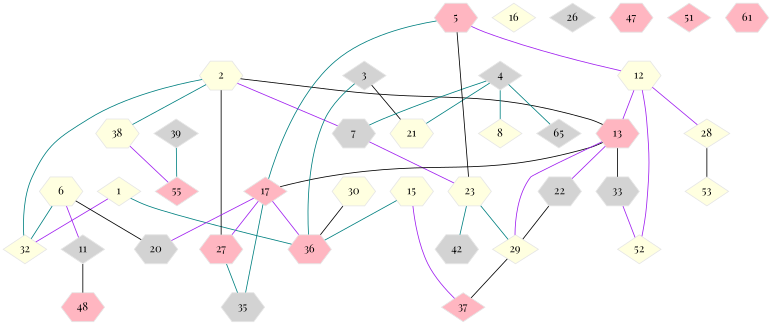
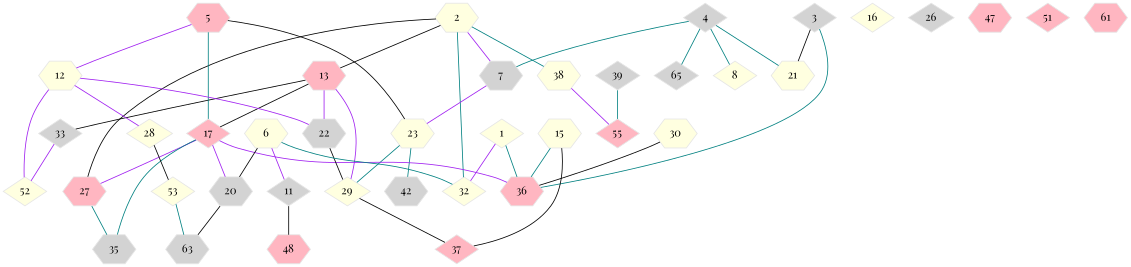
edge "12" -- "13": now "12" -- "22"
node "33": shape hexagon -> diamond
node "63": added
edge "15" -- "37": color purple -> black
